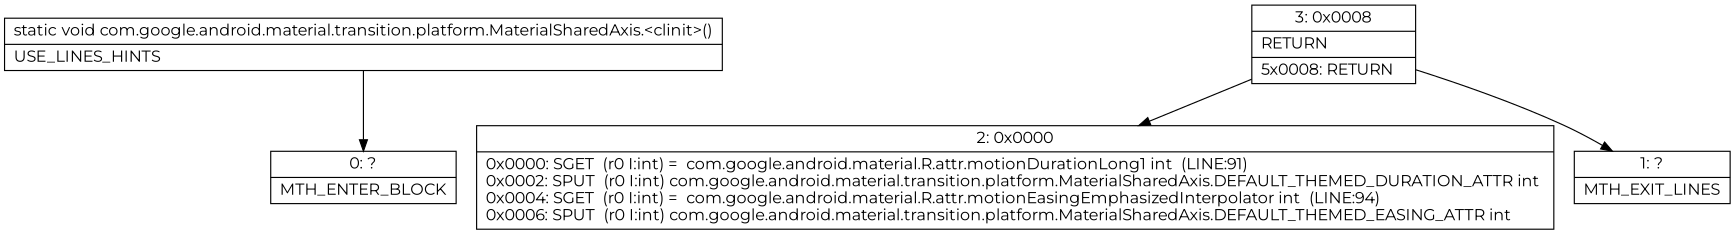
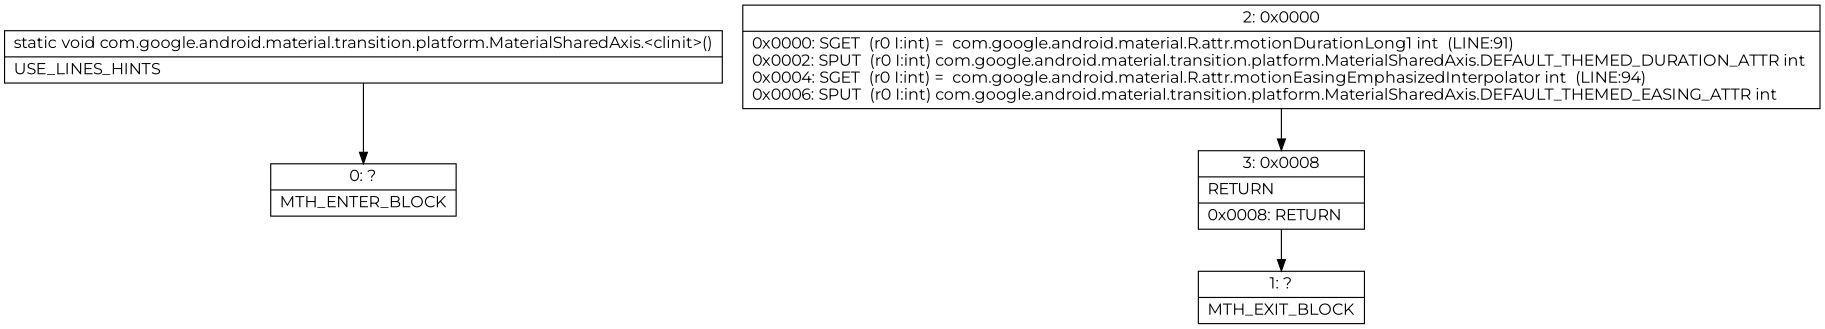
node "3: 0x0008": text "5x0008: RETURN" -> "0x0008: RETURN"
edge "3: 0x0008" -> "2: 0x0000": reversed
node "1: ?": text "MTH_EXIT_LINES" -> "MTH_EXIT_BLOCK"
